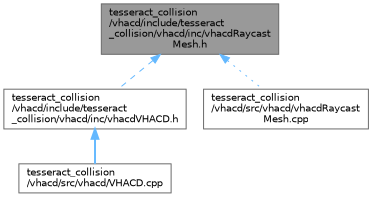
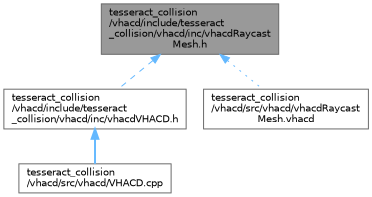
node "tesseract_collision /vhacd/src/vhacd/vhacdRaycast Mesh.cpp": label "tesseract_collision /vhacd/src/vhacd/vhacdRaycast Mesh.cpp" -> "tesseract_collision /vhacd/src/vhacd/vhacdRaycast Mesh.vhacd"
